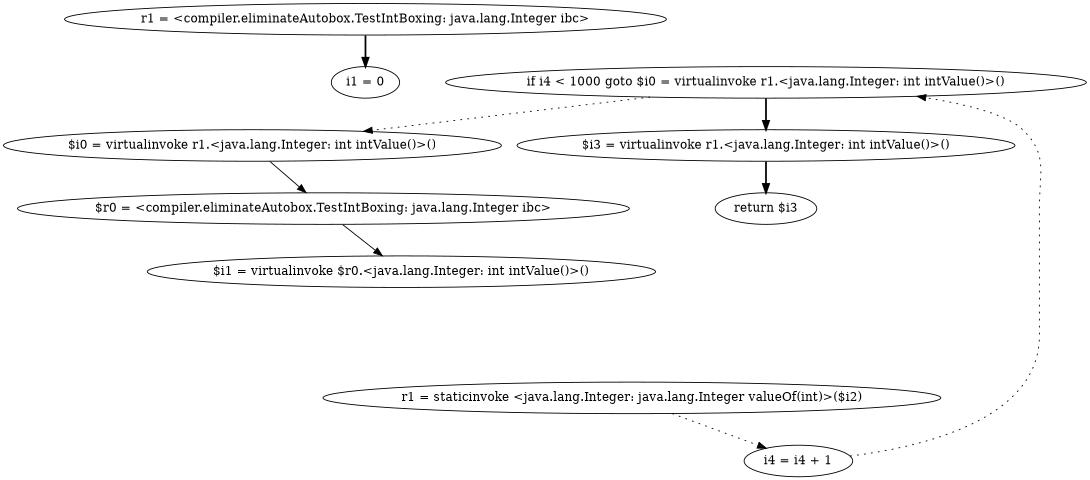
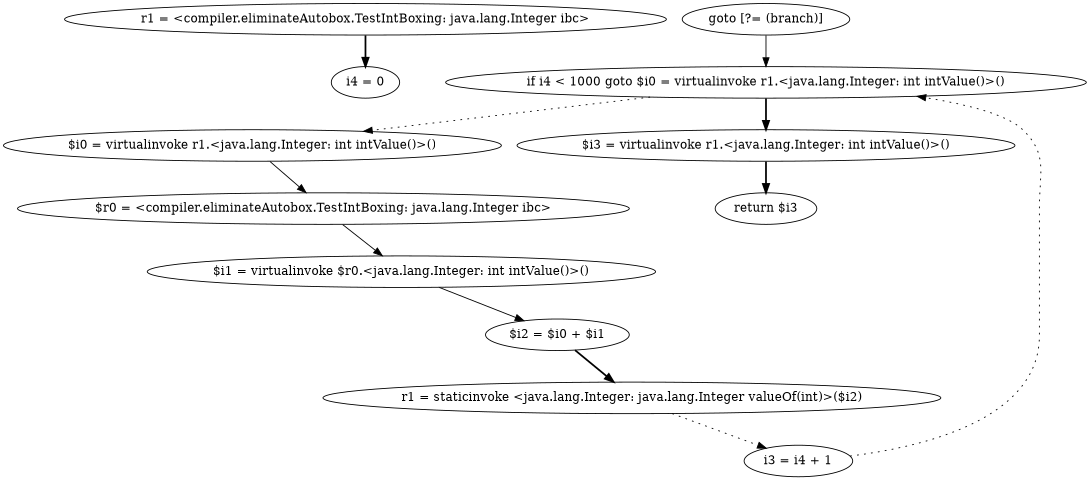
node "goto [?= (branch)]": added
node "i1 = 0": label "i1 = 0" -> "i4 = 0"
node "$i2 = $i0 + $i1": added
node "i4 = i4 + 1": label "i4 = i4 + 1" -> "i3 = i4 + 1"
